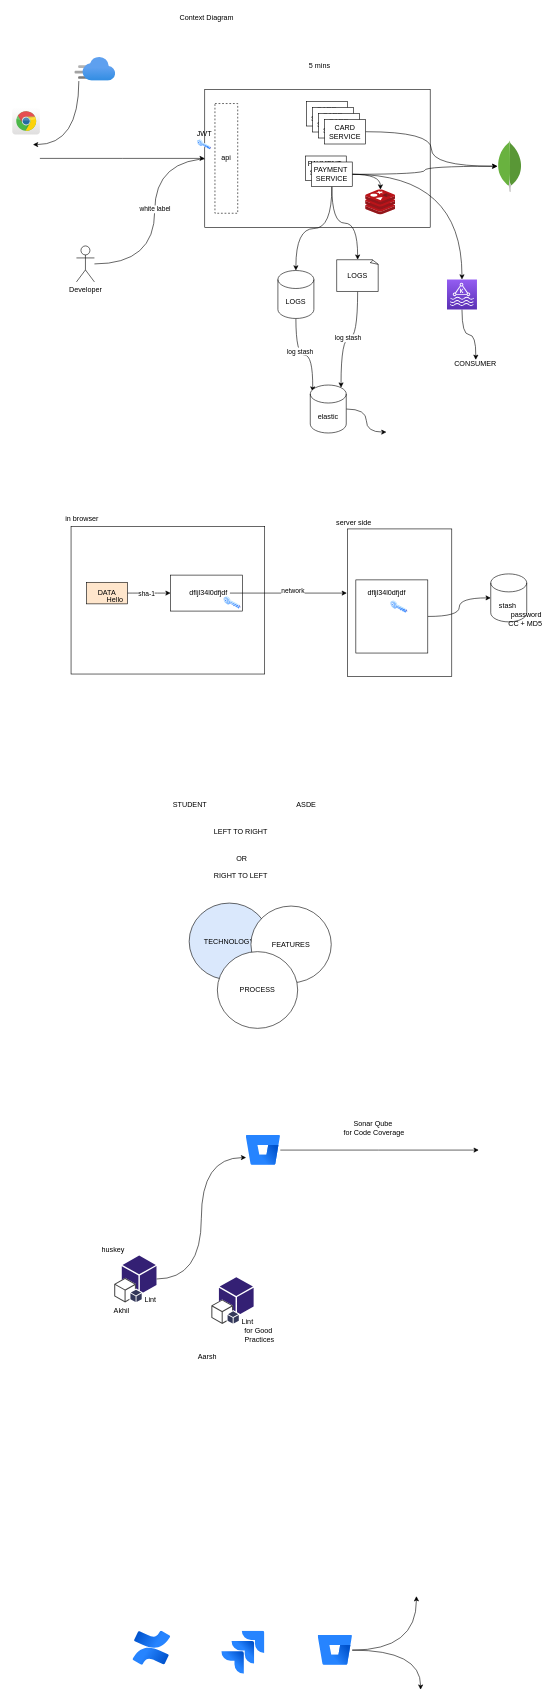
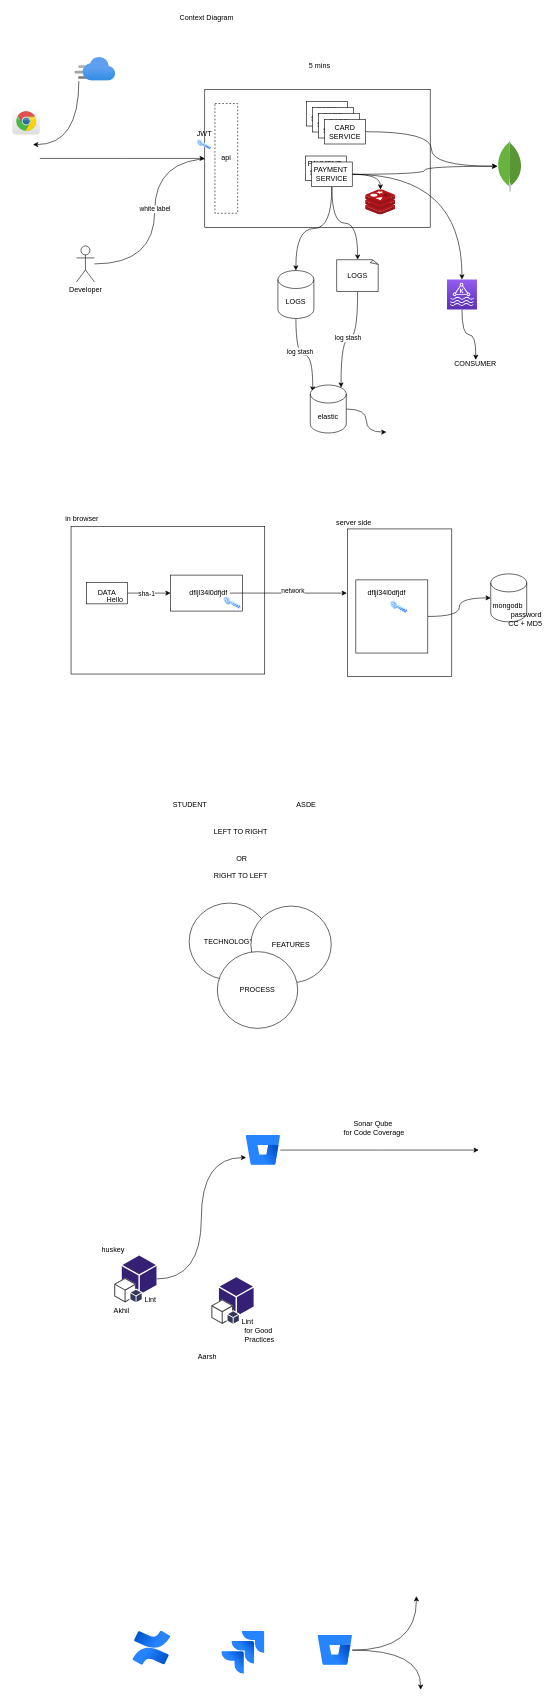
node "DATA": fillcolor #ffe6cc -> #ffffff
node "stash": label "stash" -> "mongodb"
node "TECHNOLOGY": fillcolor #dae8fc -> #ffffff
